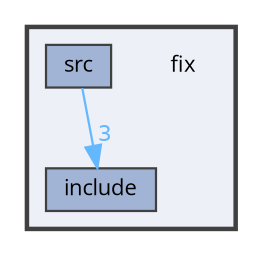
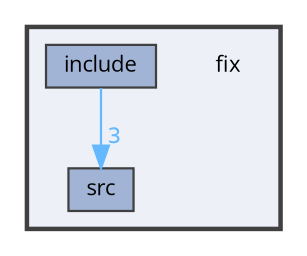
edge "src" -> "include": reversed
